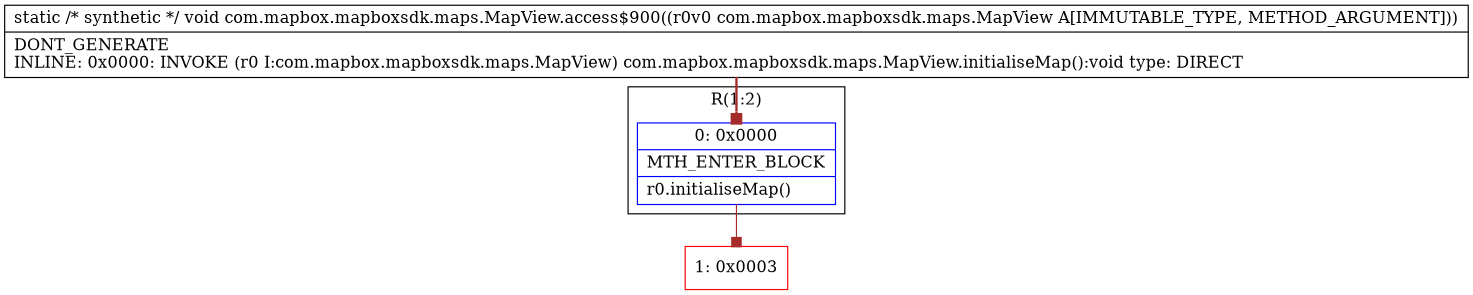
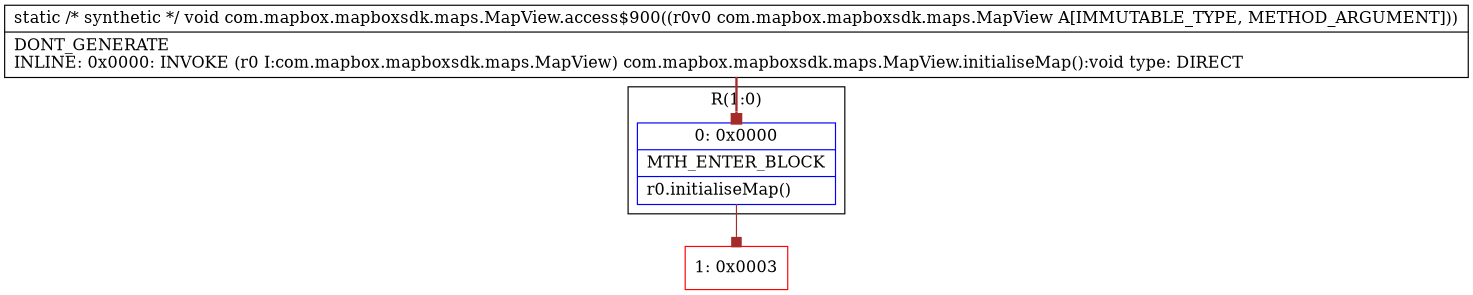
cluster "R(1:2)": label "R(1:2)" -> "R(1:0)"
